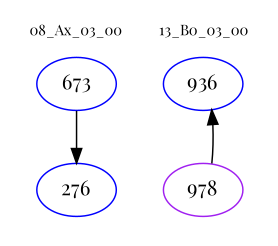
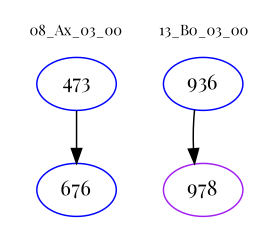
node "673": label "673" -> "473"
edge "978" -> "936": reversed
node "276": label "276" -> "676"
